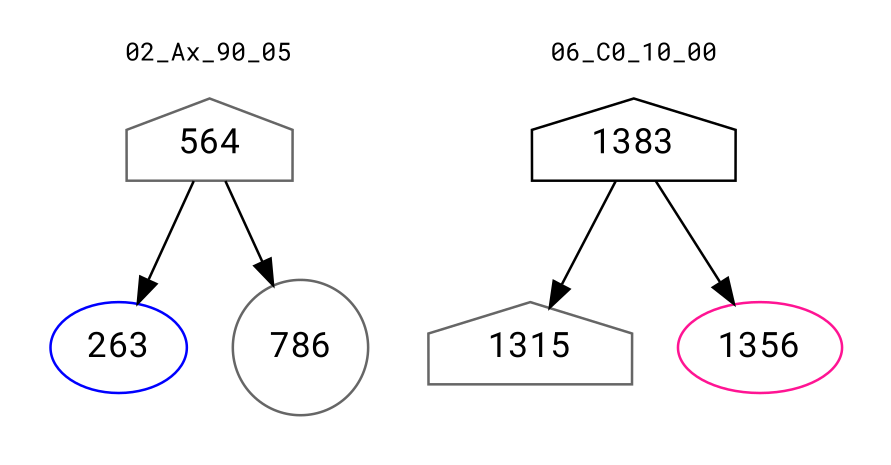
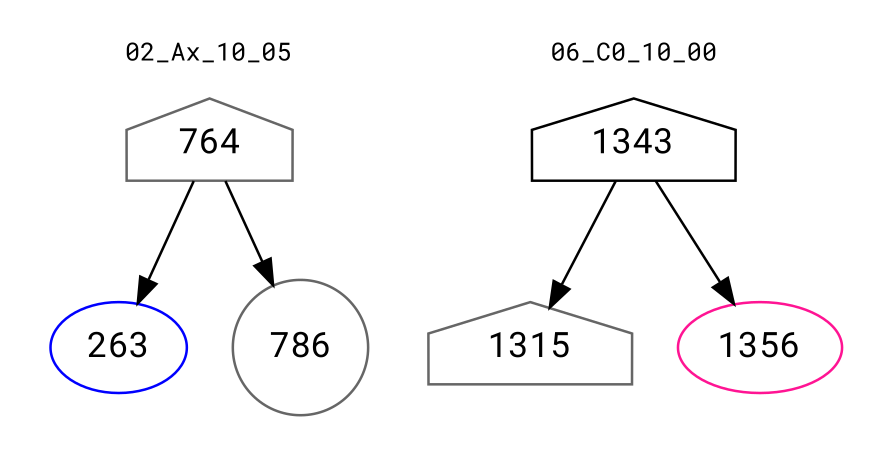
cluster "02_Ax_90_05": label "02_Ax_90_05" -> "02_Ax_10_05"
node "564": label "564" -> "764"
node "1383": label "1383" -> "1343"
